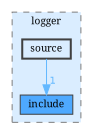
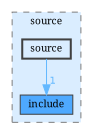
cluster "logger": label "logger" -> "source"
